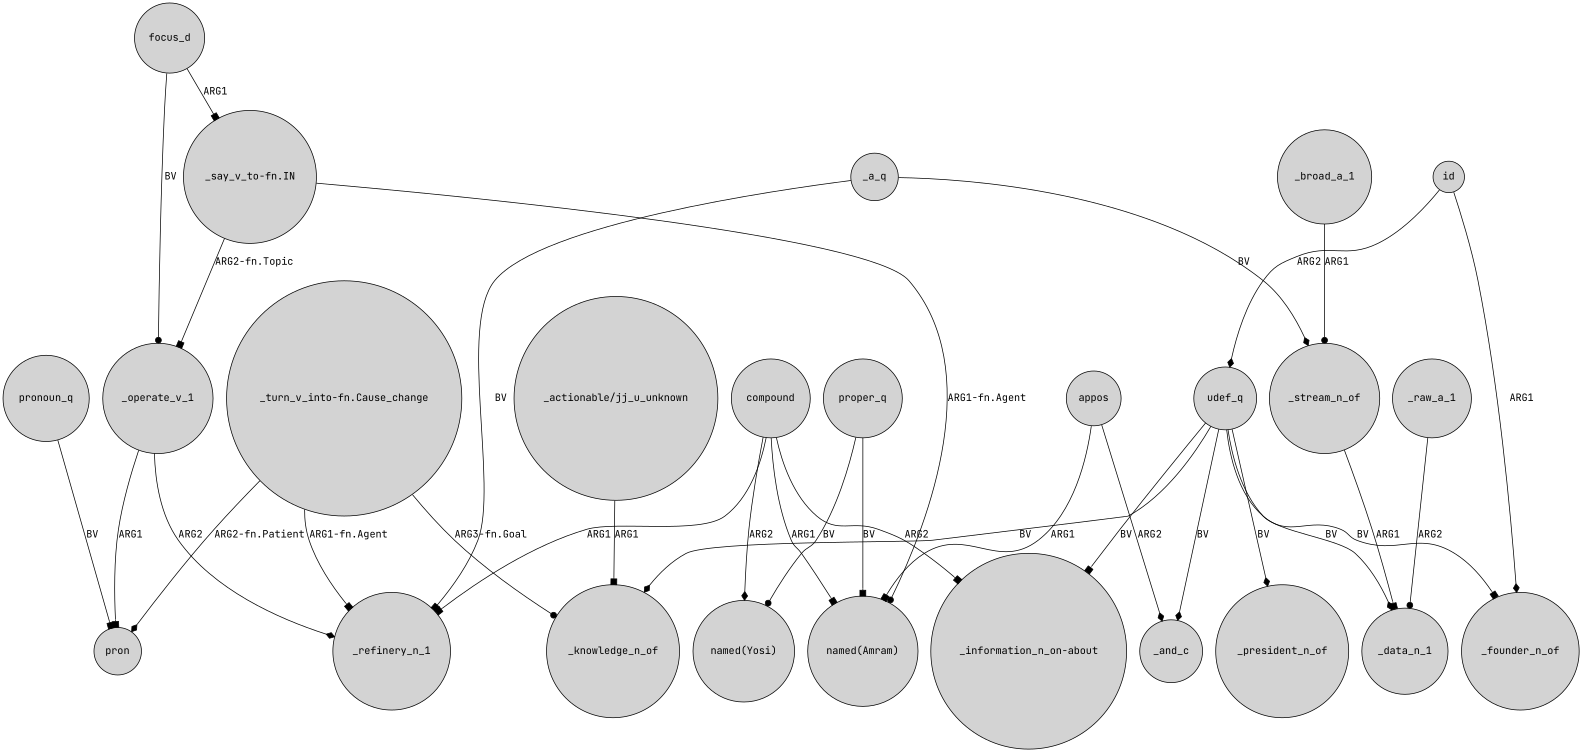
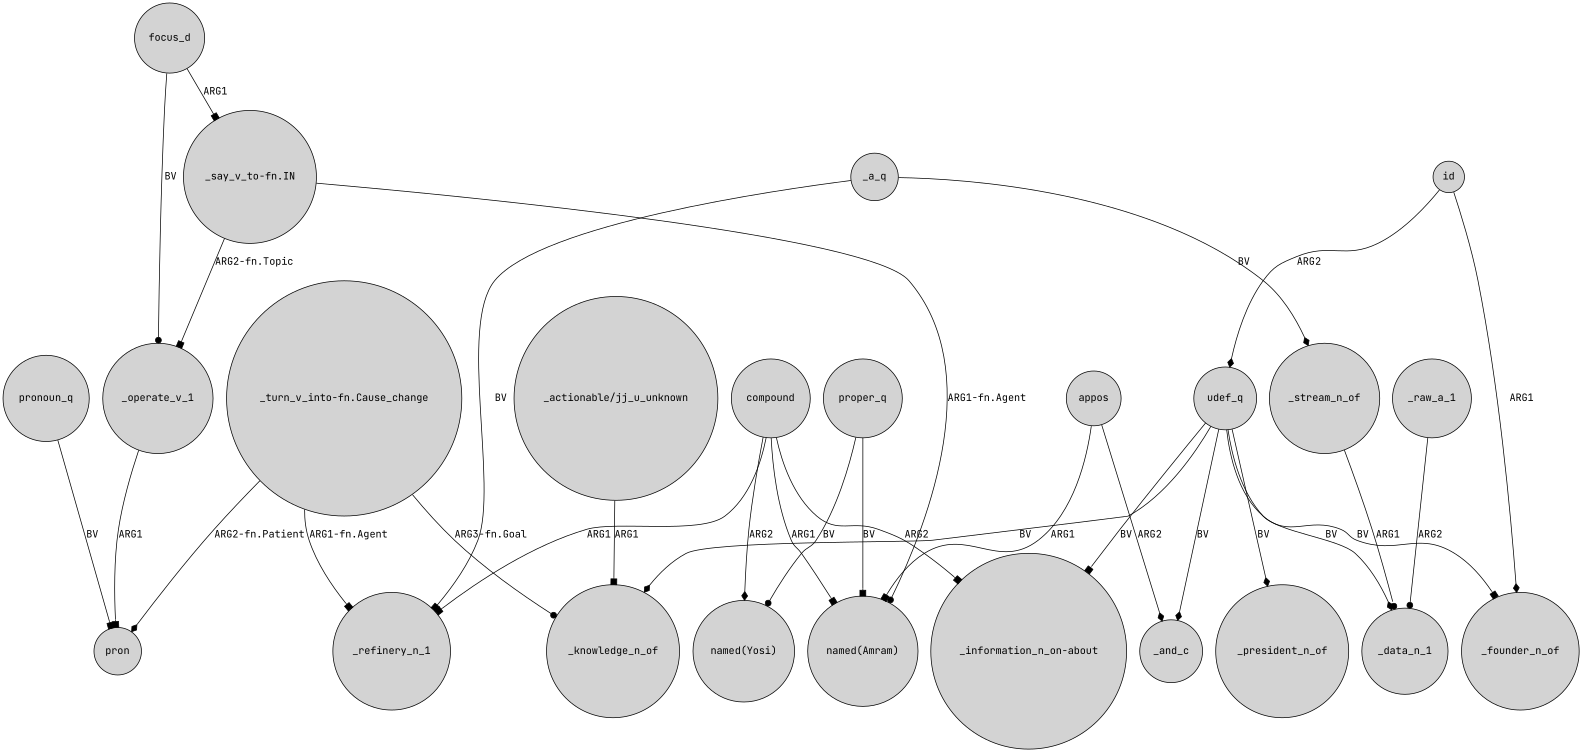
node "_broad_a_1": removed
edge "_stream_n_of" -> "_data_n_1": arrowhead box -> dot
edge "_operate_v_1" -> "_refinery_n_1": removed, label "ARG2"
